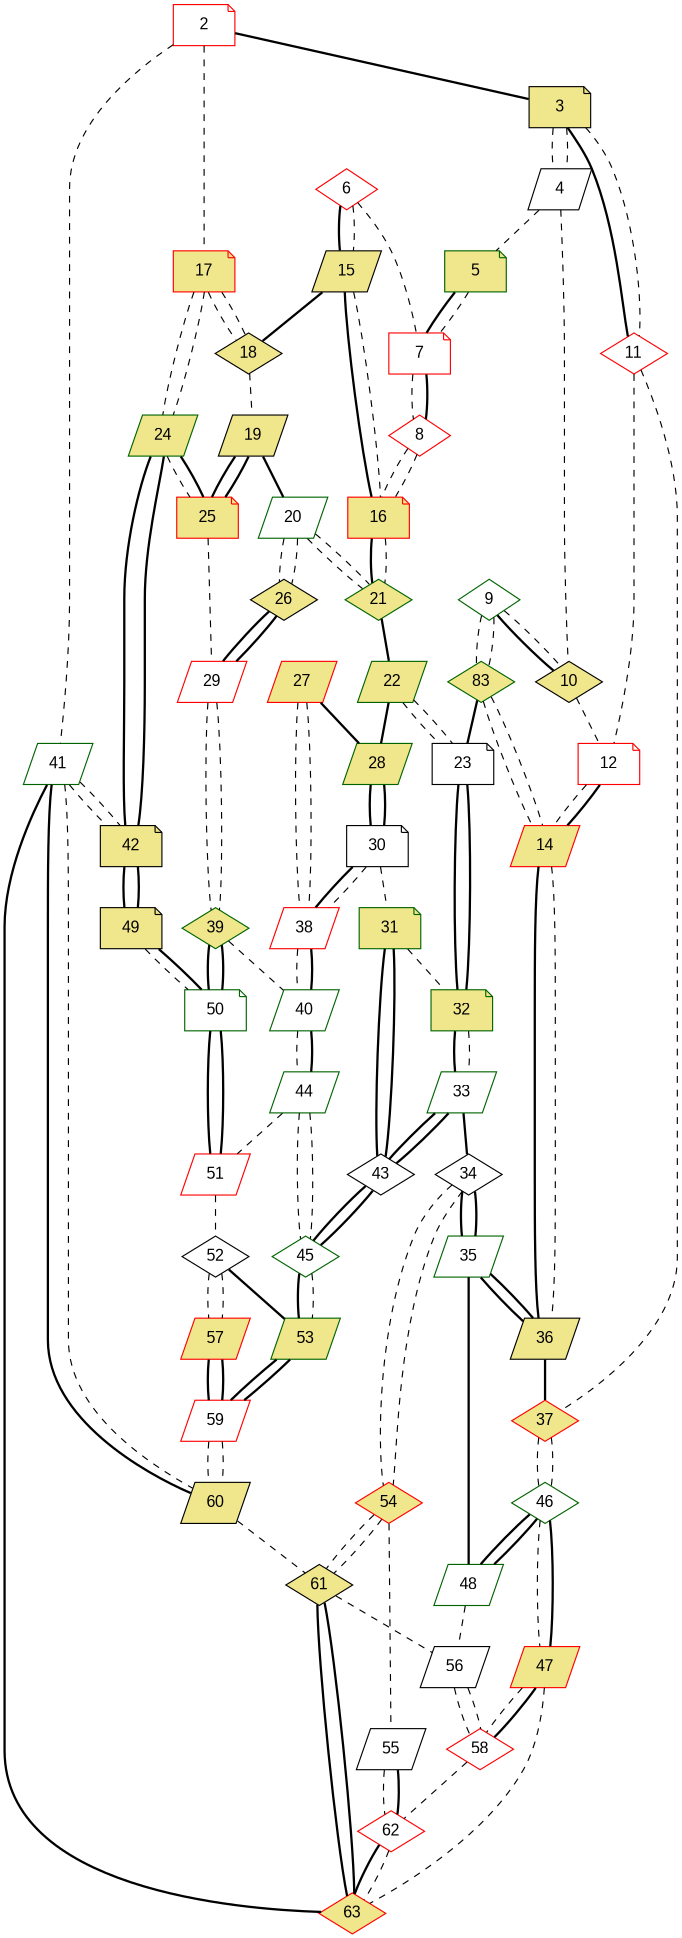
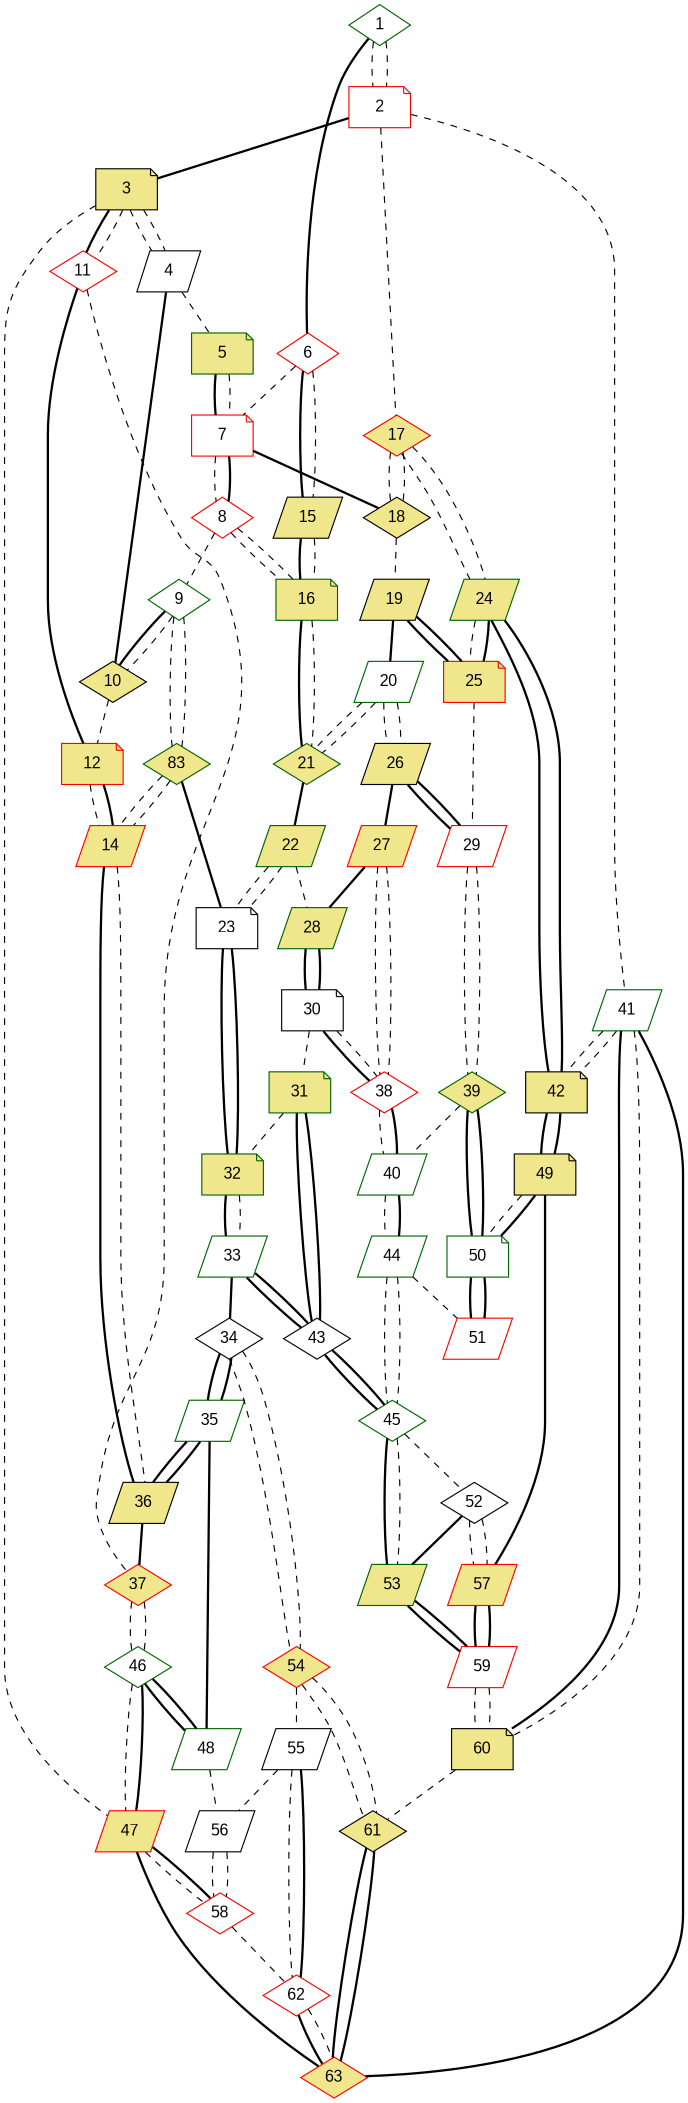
node "1": added
node "17": shape note -> diamond
edge "15" -- "18": now "7" -- "18"
edge "4" -- "10": style dashed -> bold
node "16": color red -> darkgreen
edge "11" -- "12": style dashed -> bold
edge "8" -- "9": added
node "26": shape diamond -> parallelogram
edge "22" -- "28": style bold -> dashed
node "12": fillcolor white -> khaki
edge "26" -- "27": added
node "38": shape parallelogram -> diamond
edge "3" -- "47": added
edge "51" -- "52": now "45" -- "52"
edge "49" -- "57": added
node "60": shape parallelogram -> note
edge "61" -- "56": now "55" -- "56"
edge "47" -- "63": style dashed -> bold
